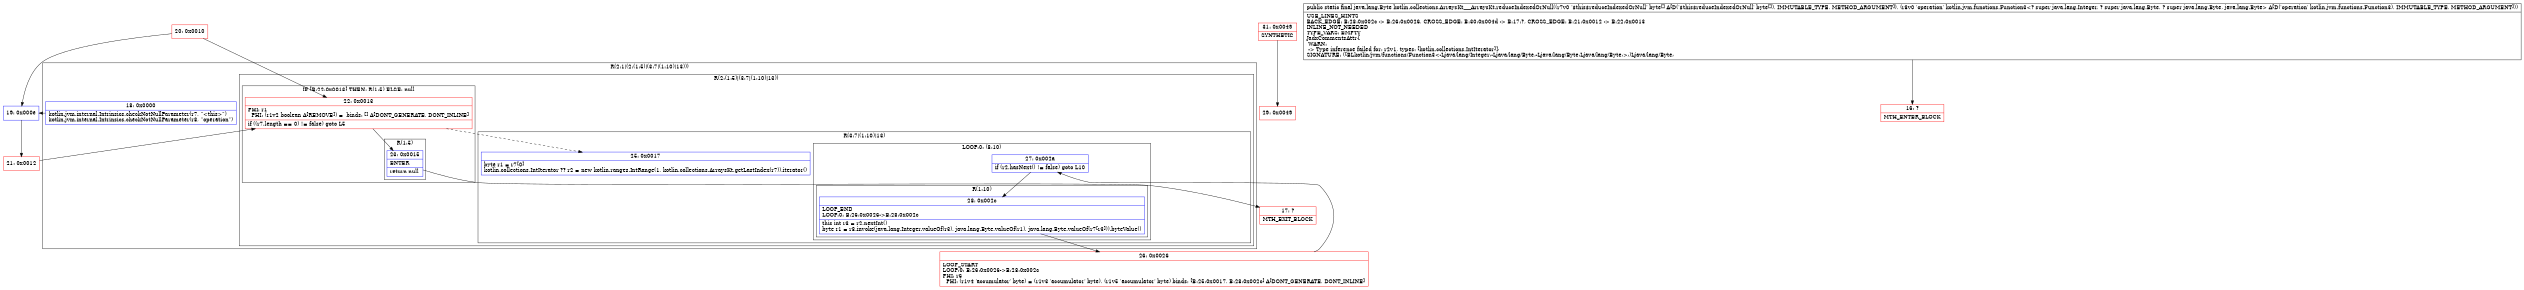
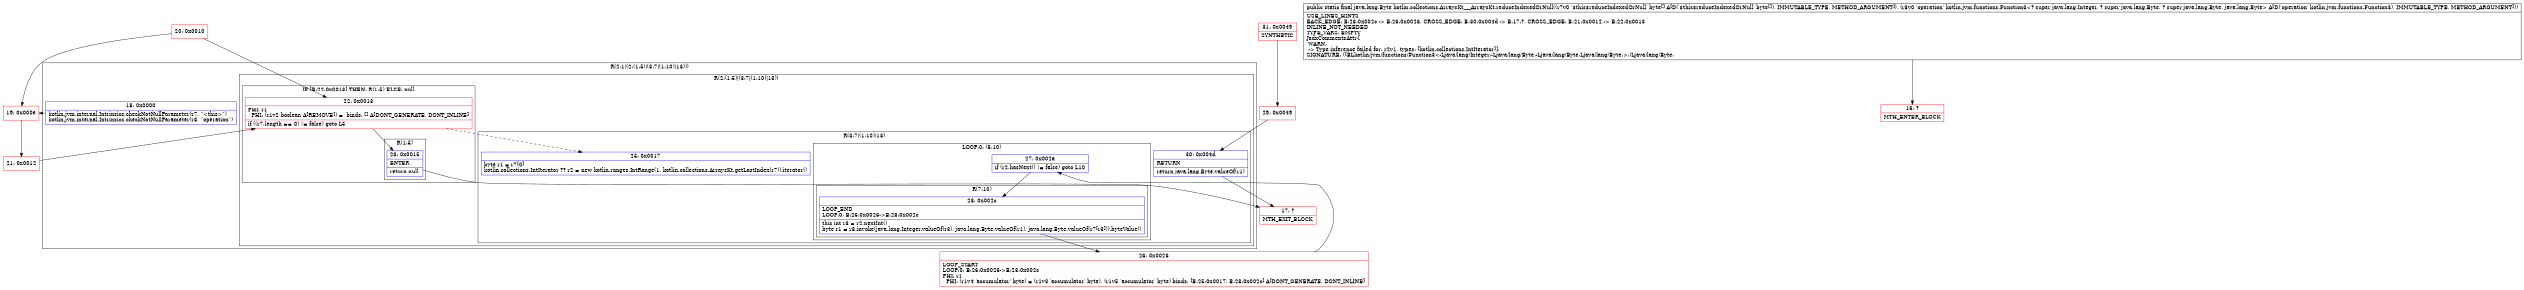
node "19: 0x000e": color blue -> red
node "30: 0x004d": added
cluster "R(1:10)": label "R(1:10)" -> "R(7:10)"
node "26: 0x0026": text "PHI: r6" -> "PHI: r1"
